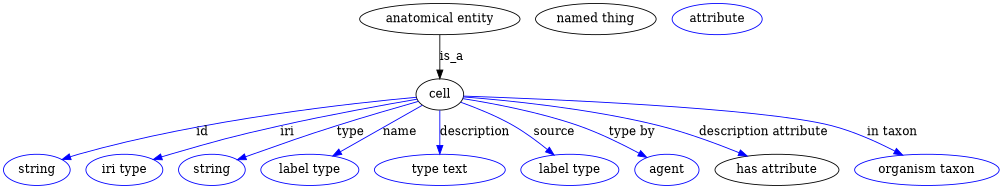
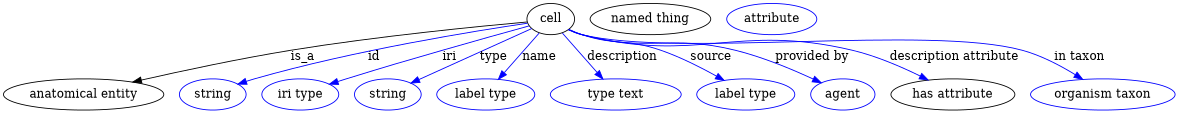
edge "anatomical entity" -> "cell": reversed
edge "cell" -> "agent": label "type by" -> "provided by"
